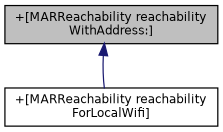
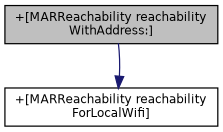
edge "+[MARReachability reachability ForLocalWifi]" -> "+[MARReachability reachability WithAddress:]": reversed
